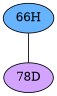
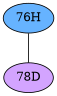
node "66H": label "66H" -> "76H"
